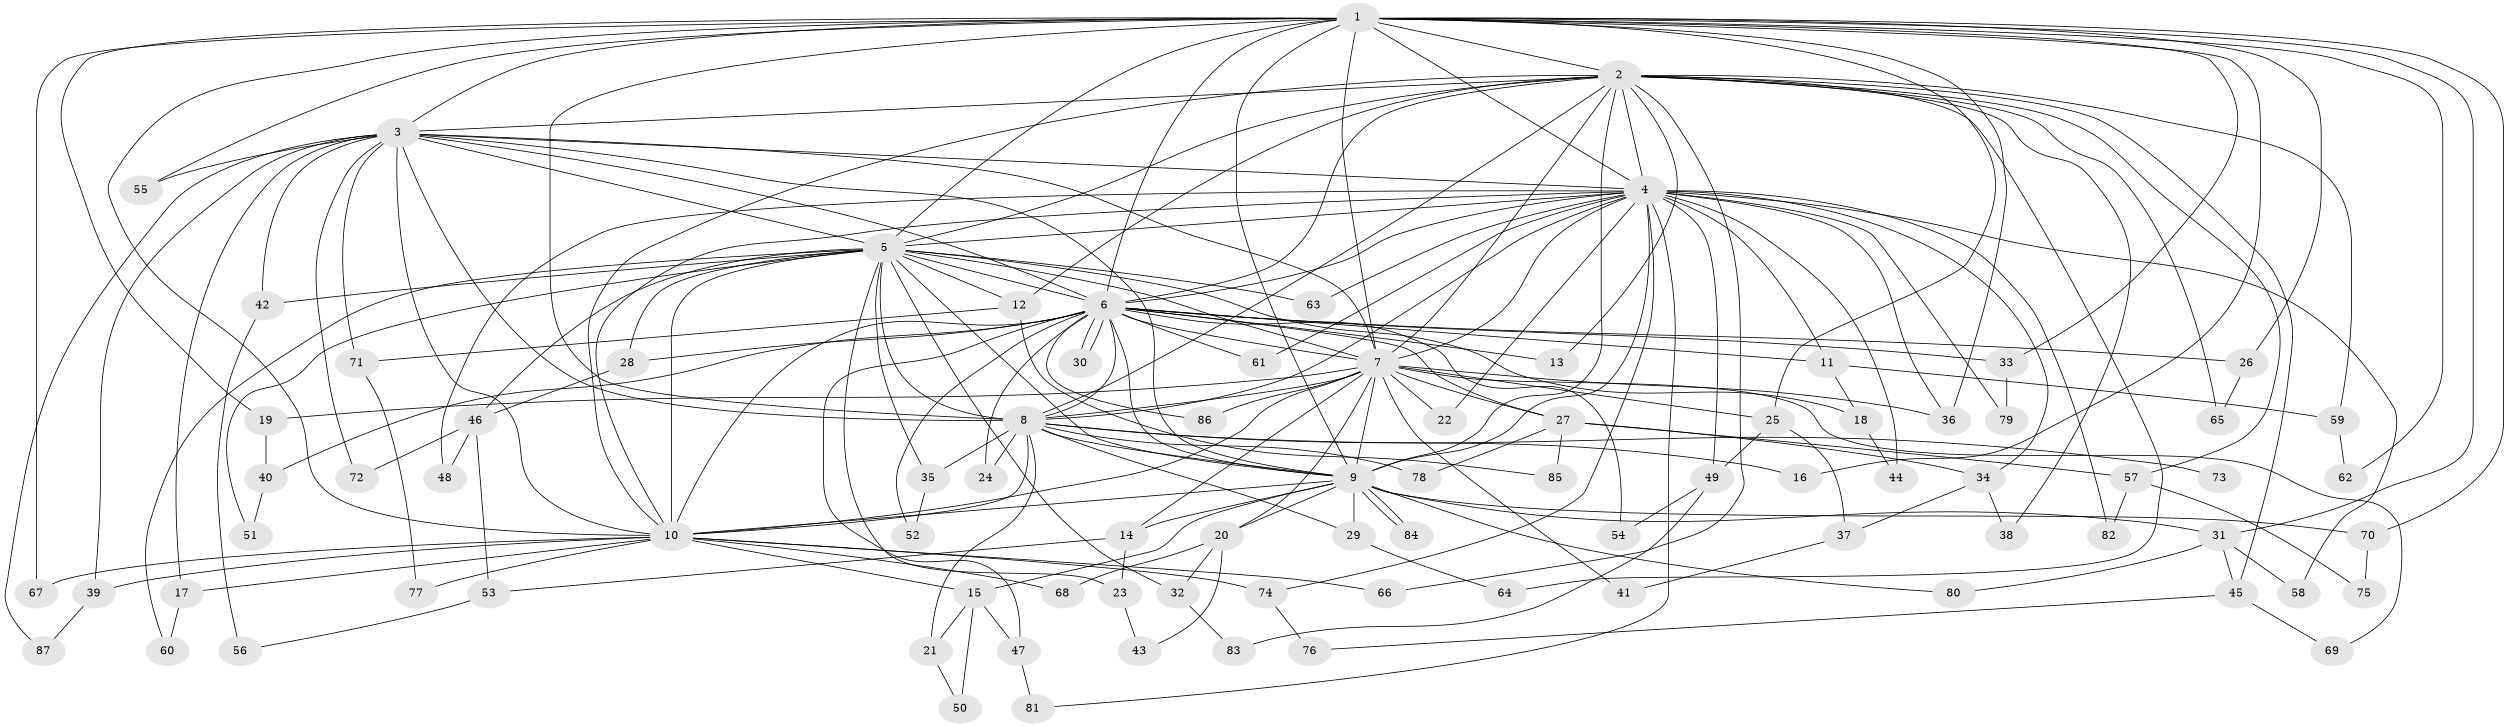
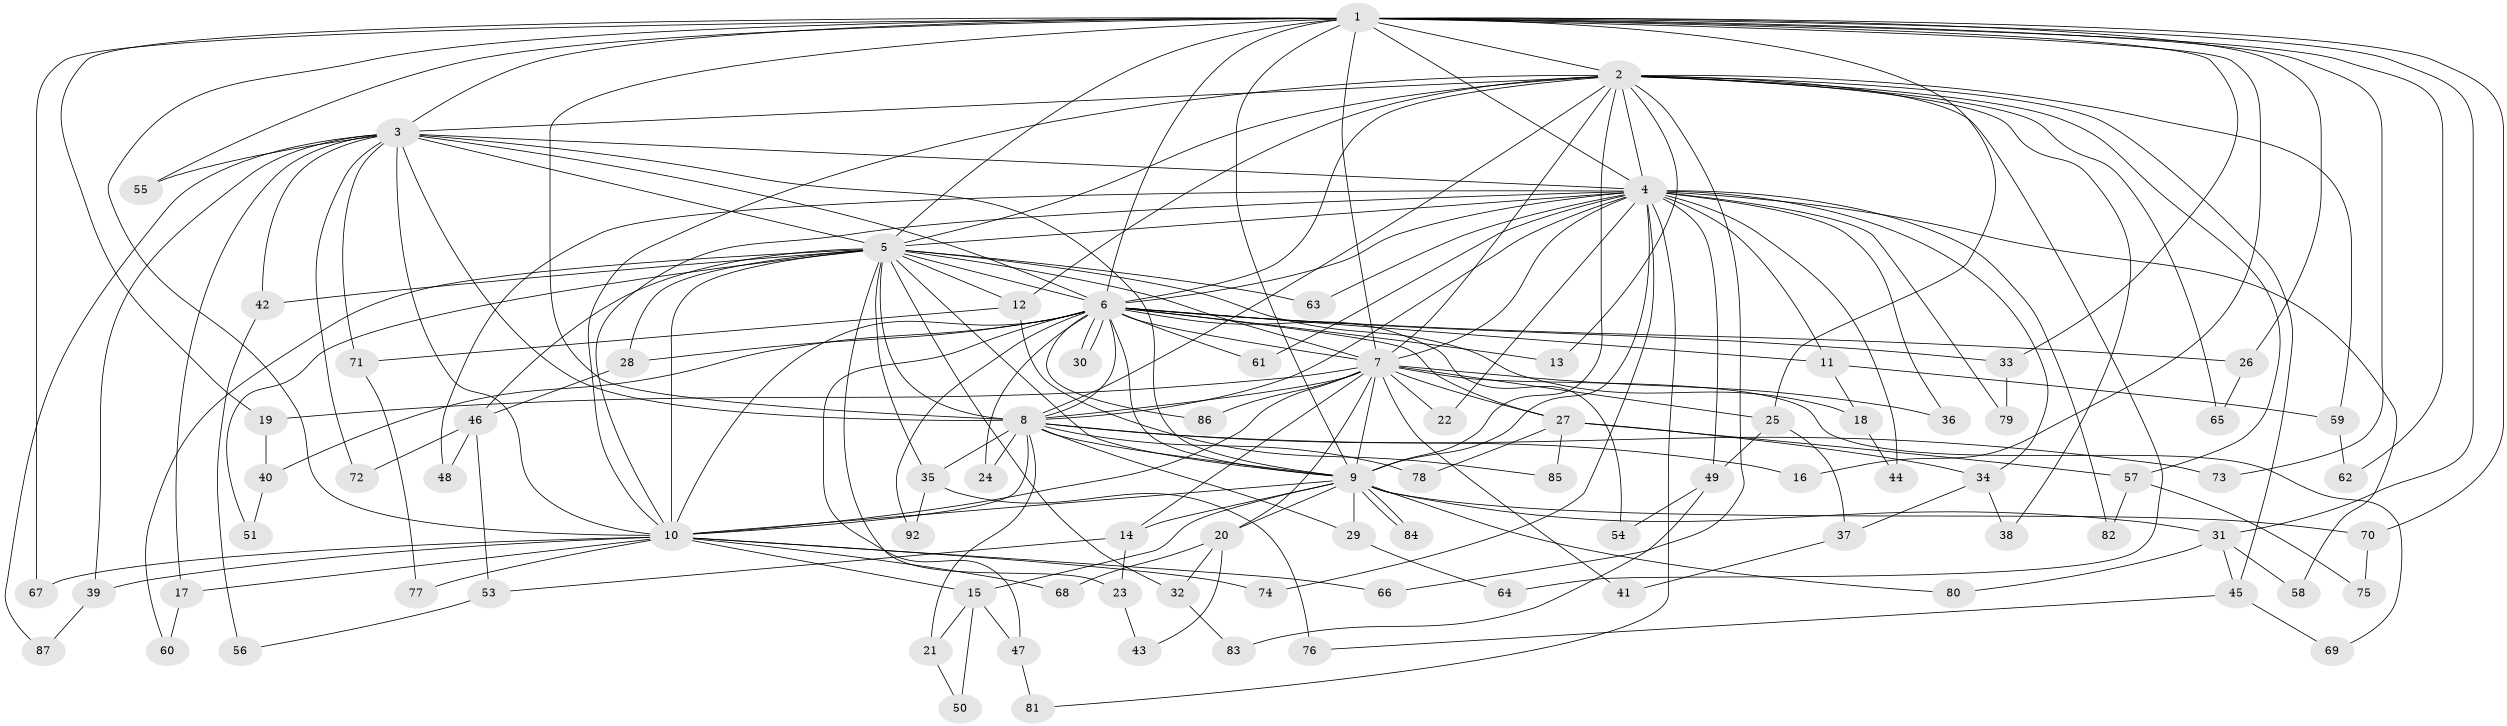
edge "1" -- "36": now "1" -- "73"
edge "3" -- "7": removed
node "52": label "52" -> "92"
edge "74" -- "76": now "35" -- "76"
